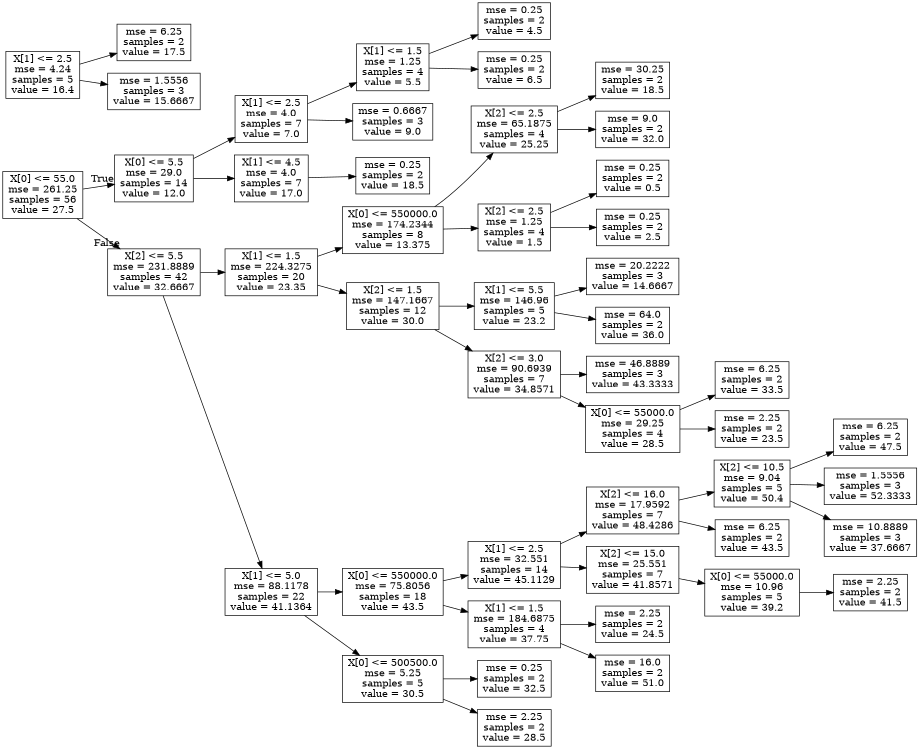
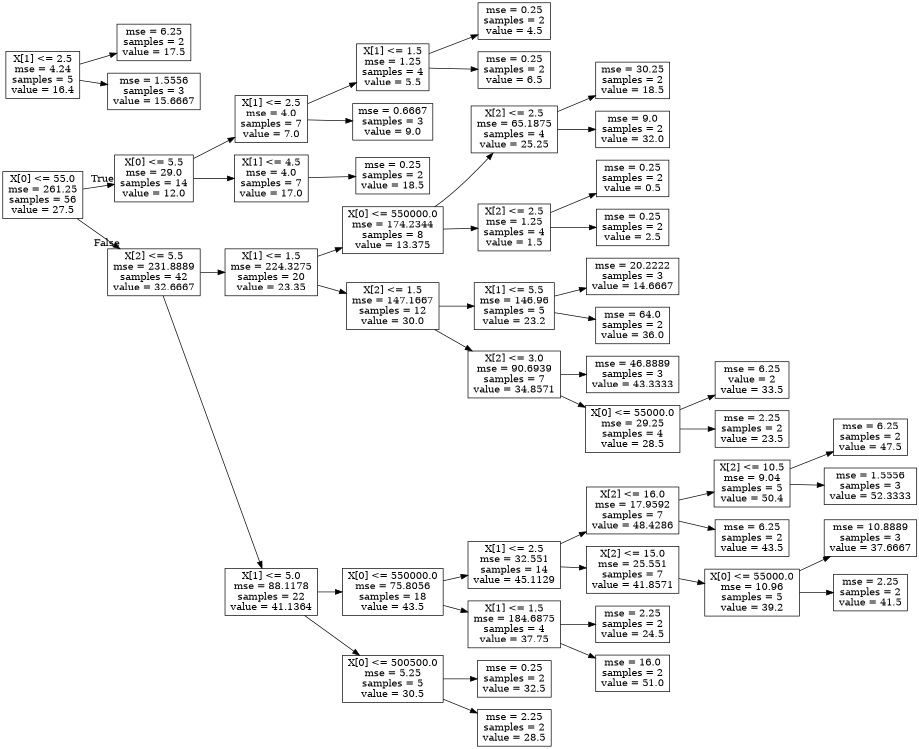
node "mse = 6.25 samples = 2 value = 33.5": label "mse = 6.25 samples = 2 value = 33.5" -> "mse = 6.25 value = 2 value = 33.5"
edge "X[2] <= 10.5 mse = 9.04 samples = 5 value = 50.4" -> "mse = 10.8889 samples = 3 value = 37.6667": now "X[0] <= 55000.0 mse = 10.96 samples = 5 value = 39.2" -> "mse = 10.8889 samples = 3 value = 37.6667"
